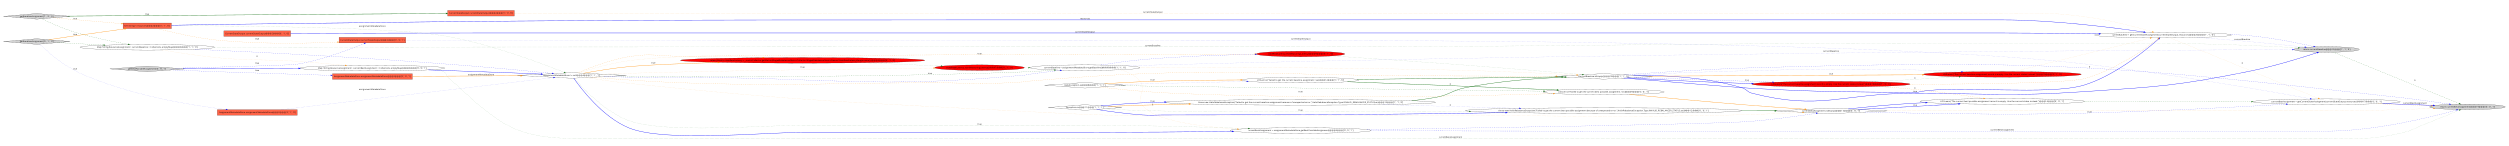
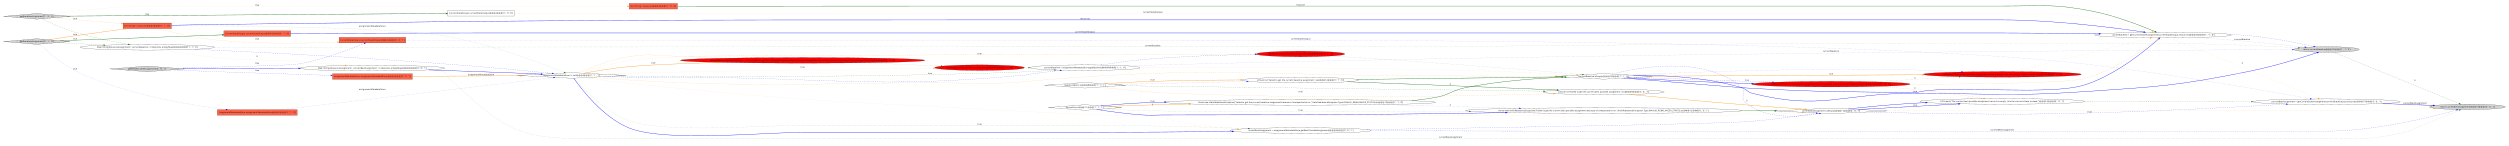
node "Set<String> resources@@@2@@@['1', '0', '0']": added
node "CurrentStateOutput currentStateOutput@@@2@@@['1', '0', '0']": fillcolor tomato -> white
edge "getBaselineAssignment['0', '1', '0']" -> "CurrentStateOutput currentStateOutput@@@2@@@['0', '1', '0']": added, label "true"
edge "currentBaseline.isEmpty()@@@18@@@['1', '1', '0']" -> "return currentBestAssignment@@@19@@@['0', '0', '1']": now "currentBaseline.isEmpty()@@@18@@@['1', '1', '0']" -> "currentBestAssignment.isEmpty()@@@15@@@['0', '0', '1']"
